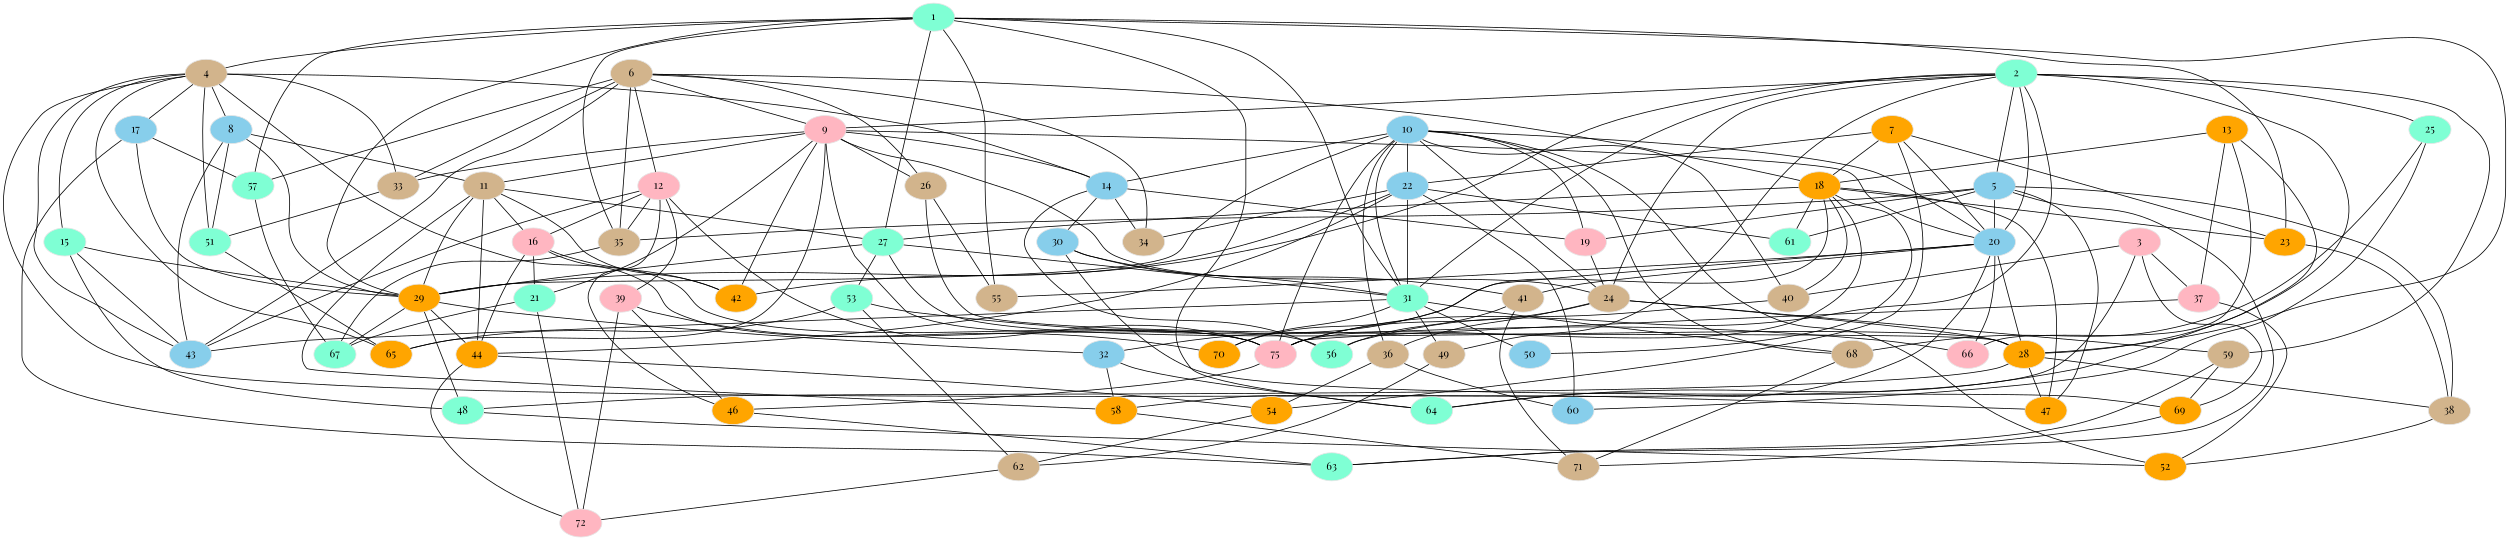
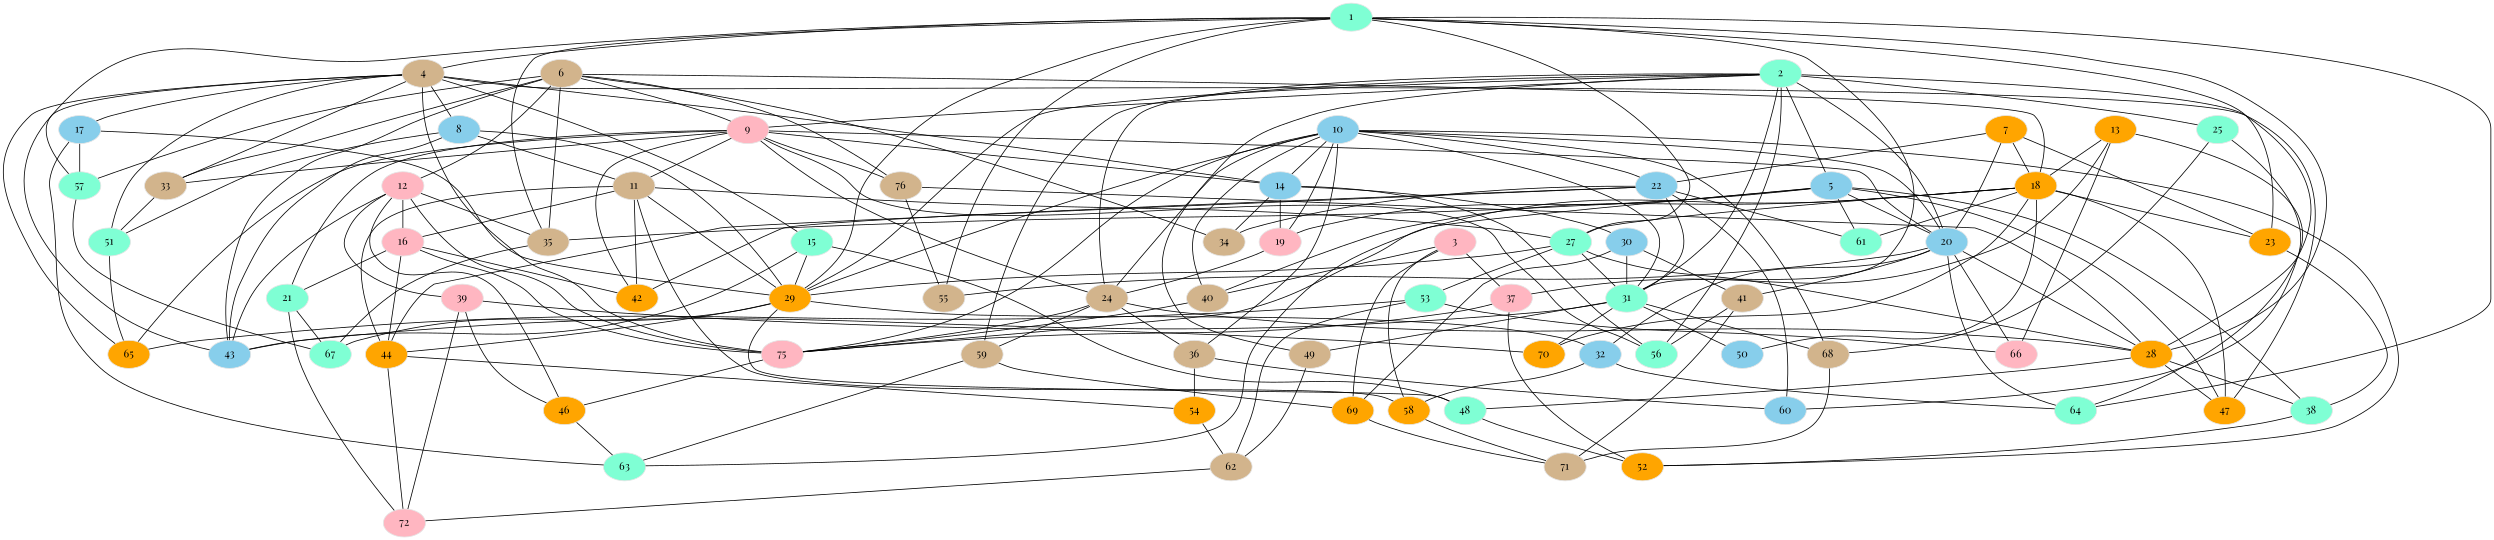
node "26": label "26" -> "76"
edge "7" -- "54": removed
node "38": fillcolor tan -> aquamarine
